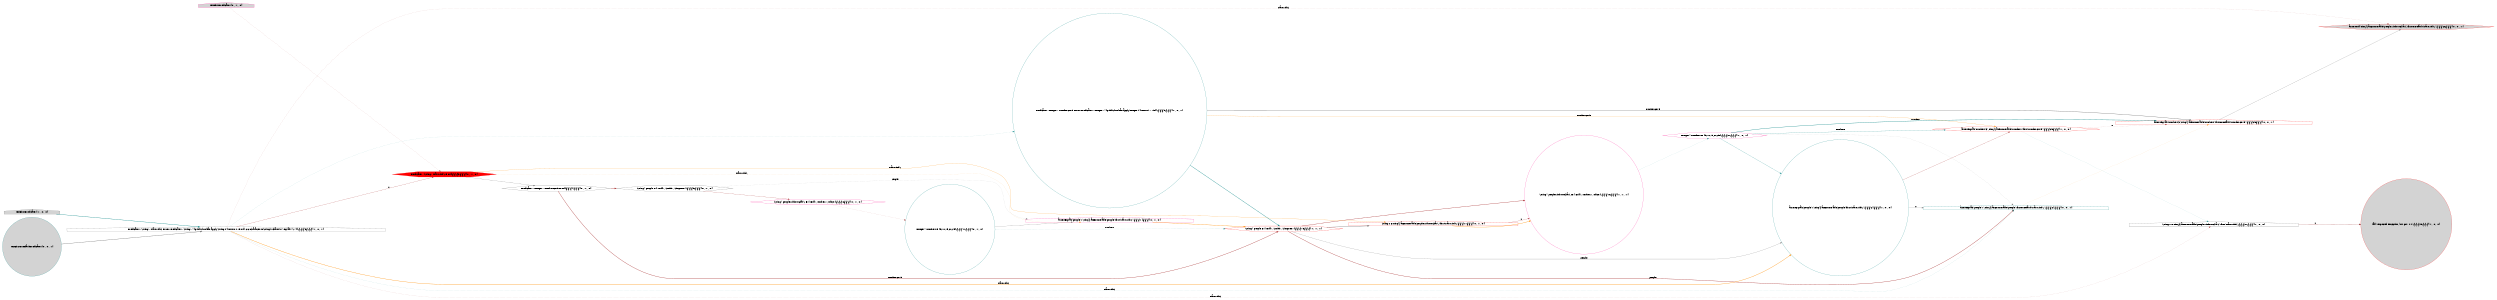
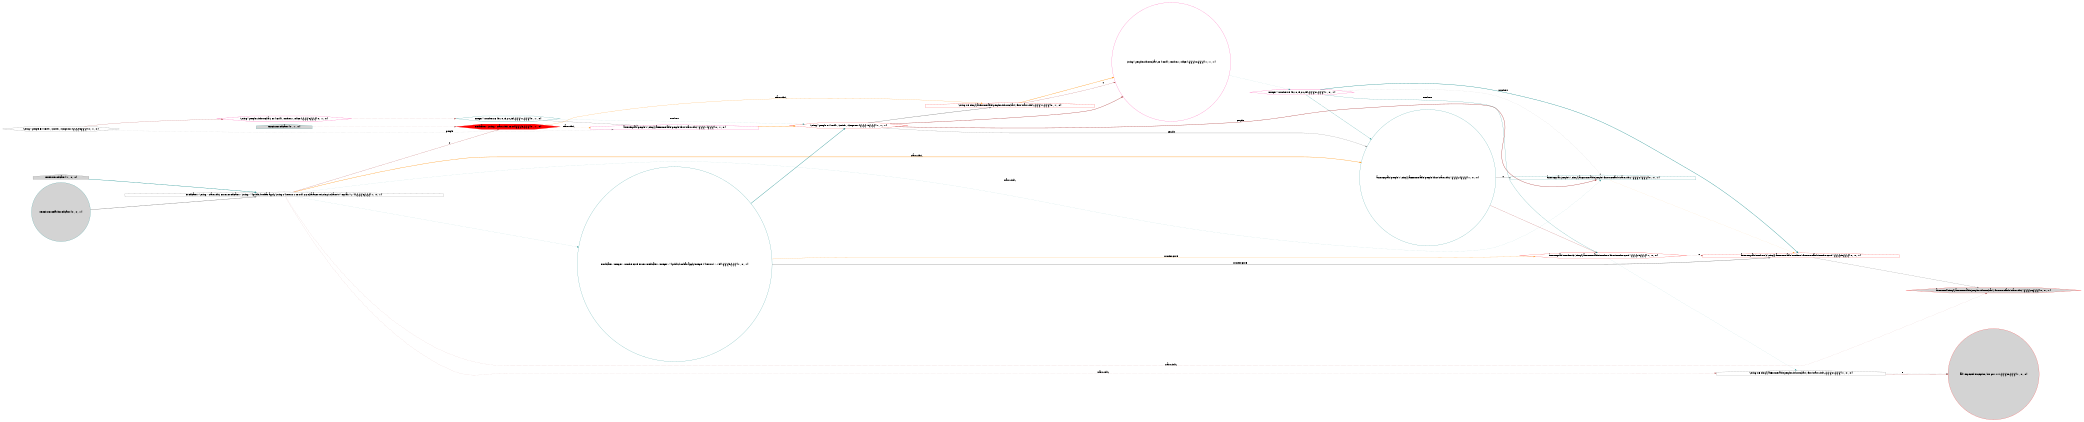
node "testFirstPredicate1['0', '1', '0']": color deeppink -> teal
node "Predicate1<Integer> numberGT15 = null@@@4@@@['0', '1', '0']": removed
node "Integer(( numbers = {5,10,15,20,25}@@@11@@@['0', '1', '0']": shape circle -> hexagon
